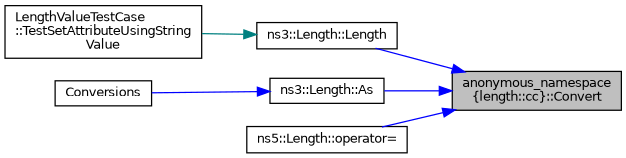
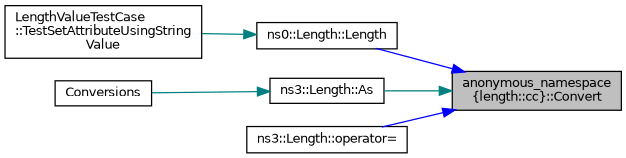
node "ns3::Length::Length": label "ns3::Length::Length" -> "ns0::Length::Length"
edge "ns3::Length::As" -> "anonymous_namespace {length::cc}::Convert": color blue -> teal
edge "Conversions" -> "ns3::Length::As": color blue -> teal
node "ns5::Length::operator=": label "ns5::Length::operator=" -> "ns3::Length::operator="
